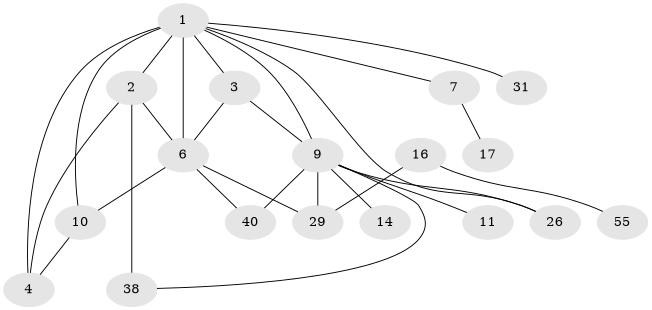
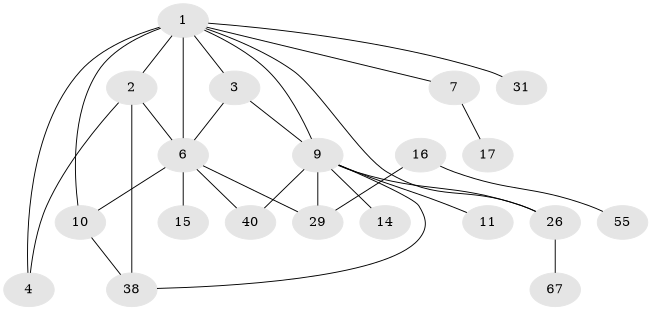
node "15": added
edge "10" -- "4": now "10" -- "38"
node "67": added
